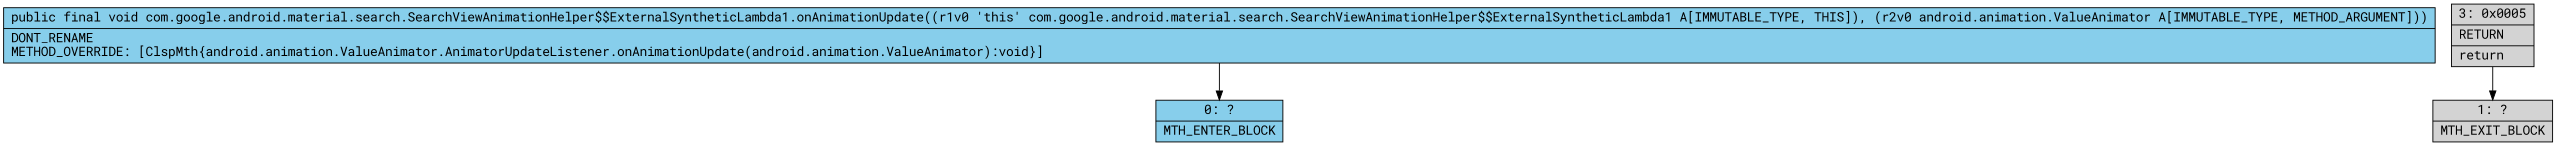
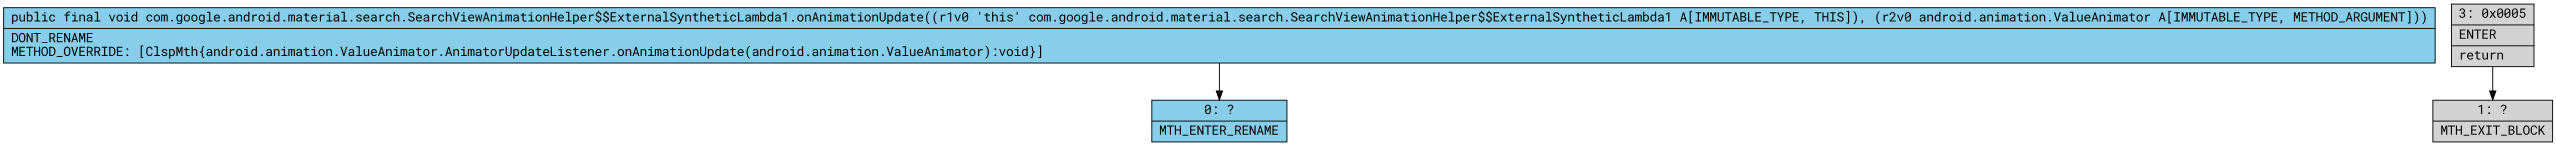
node "3: 0x0005": text "RETURN" -> "ENTER"
node "0: ?": text "MTH_ENTER_BLOCK" -> "MTH_ENTER_RENAME"
